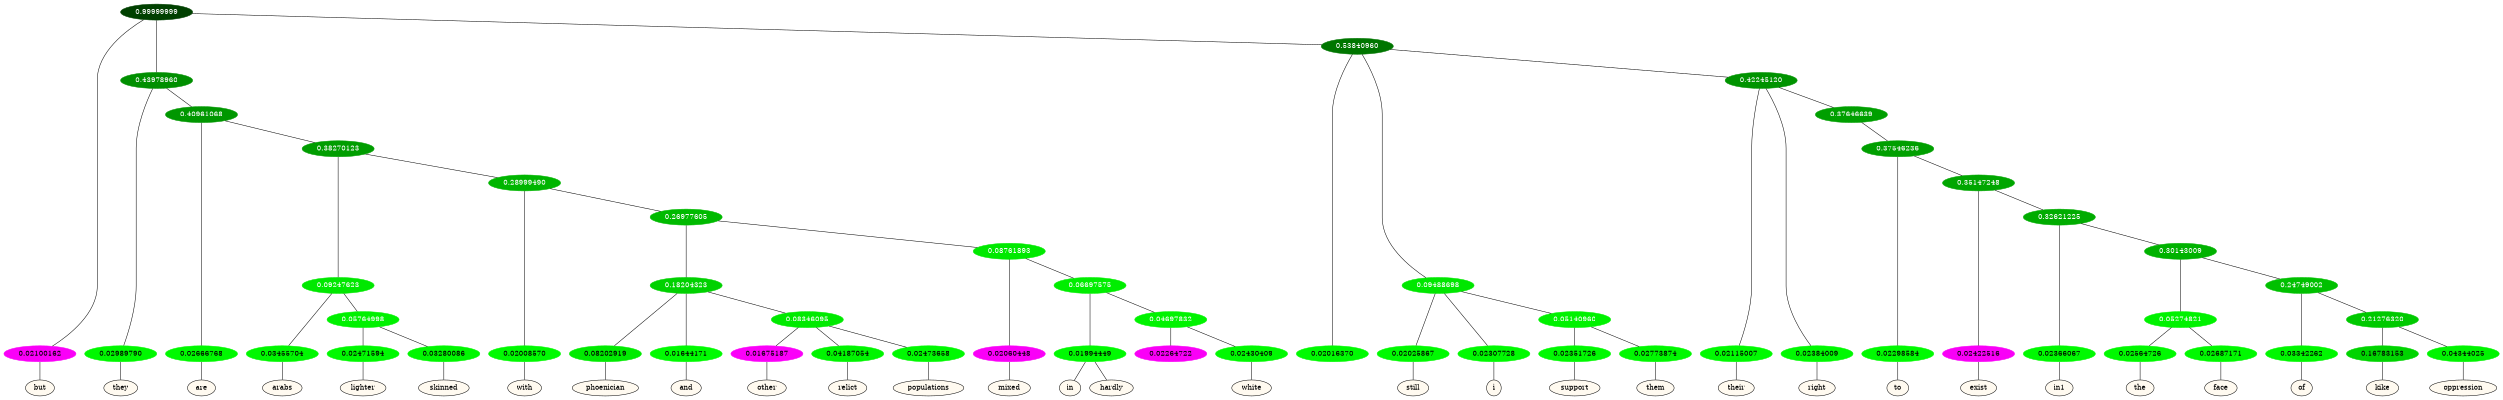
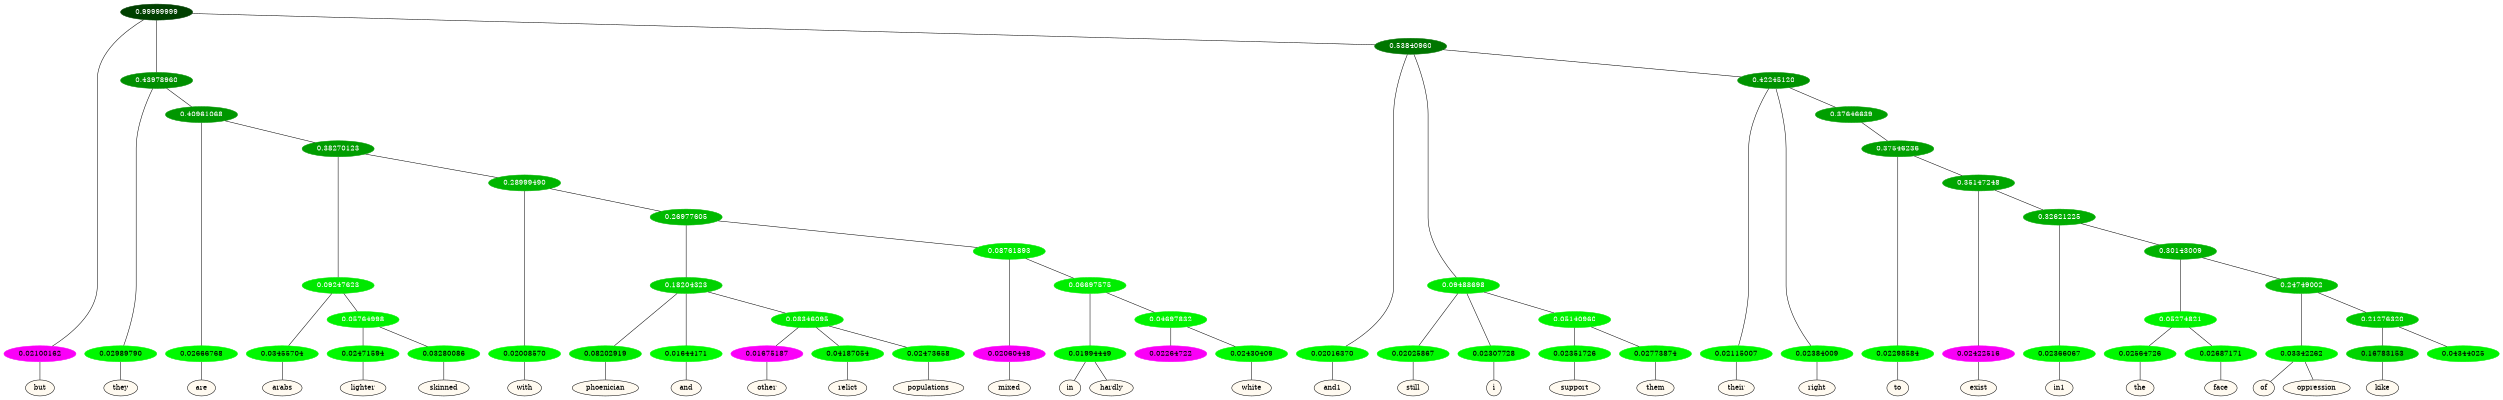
edge "0.04344025" -- "oppression": now "0.03342262" -- "oppression"
node "and1": added
